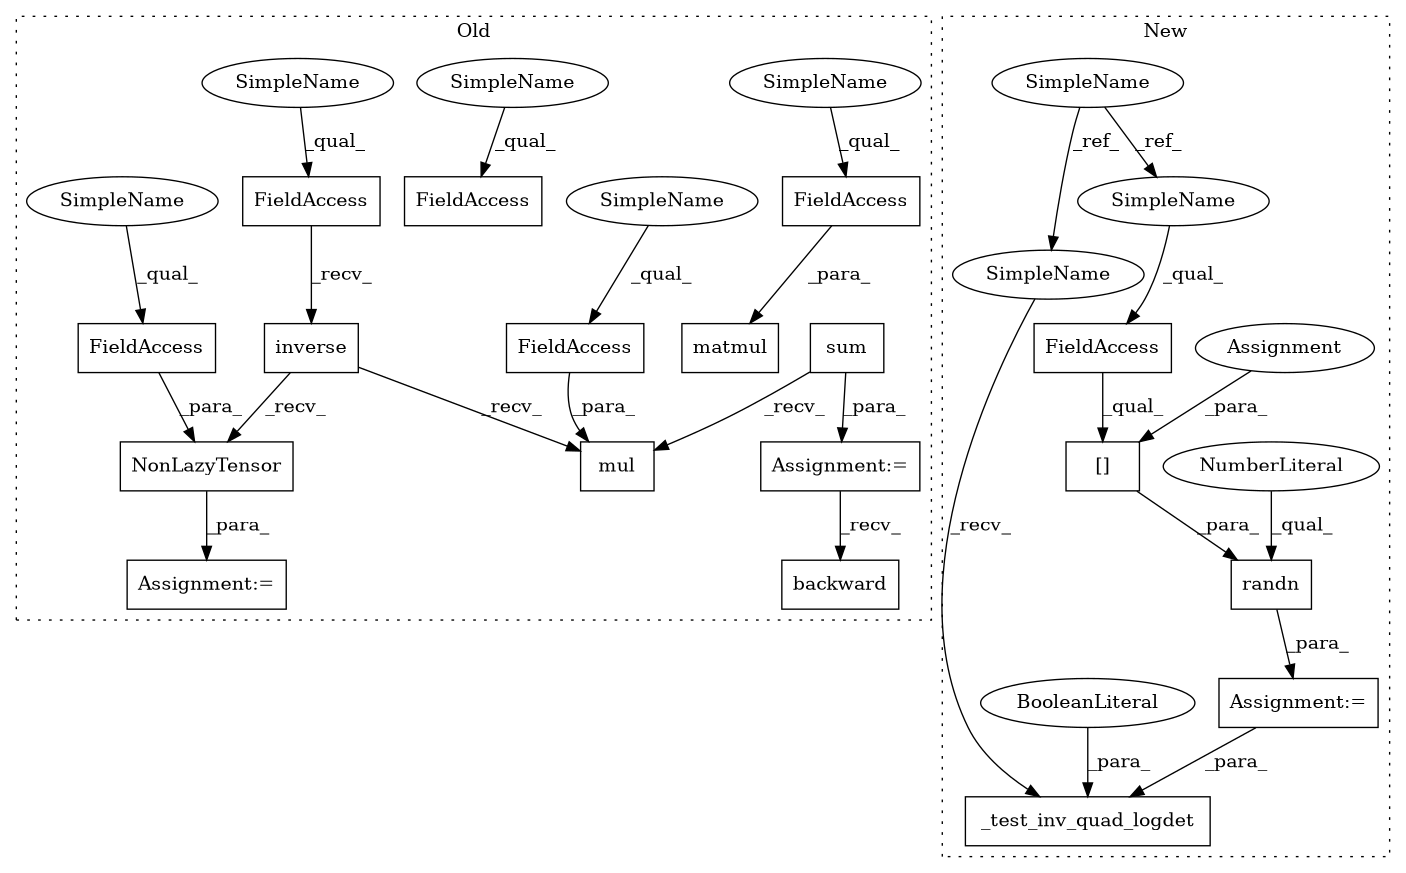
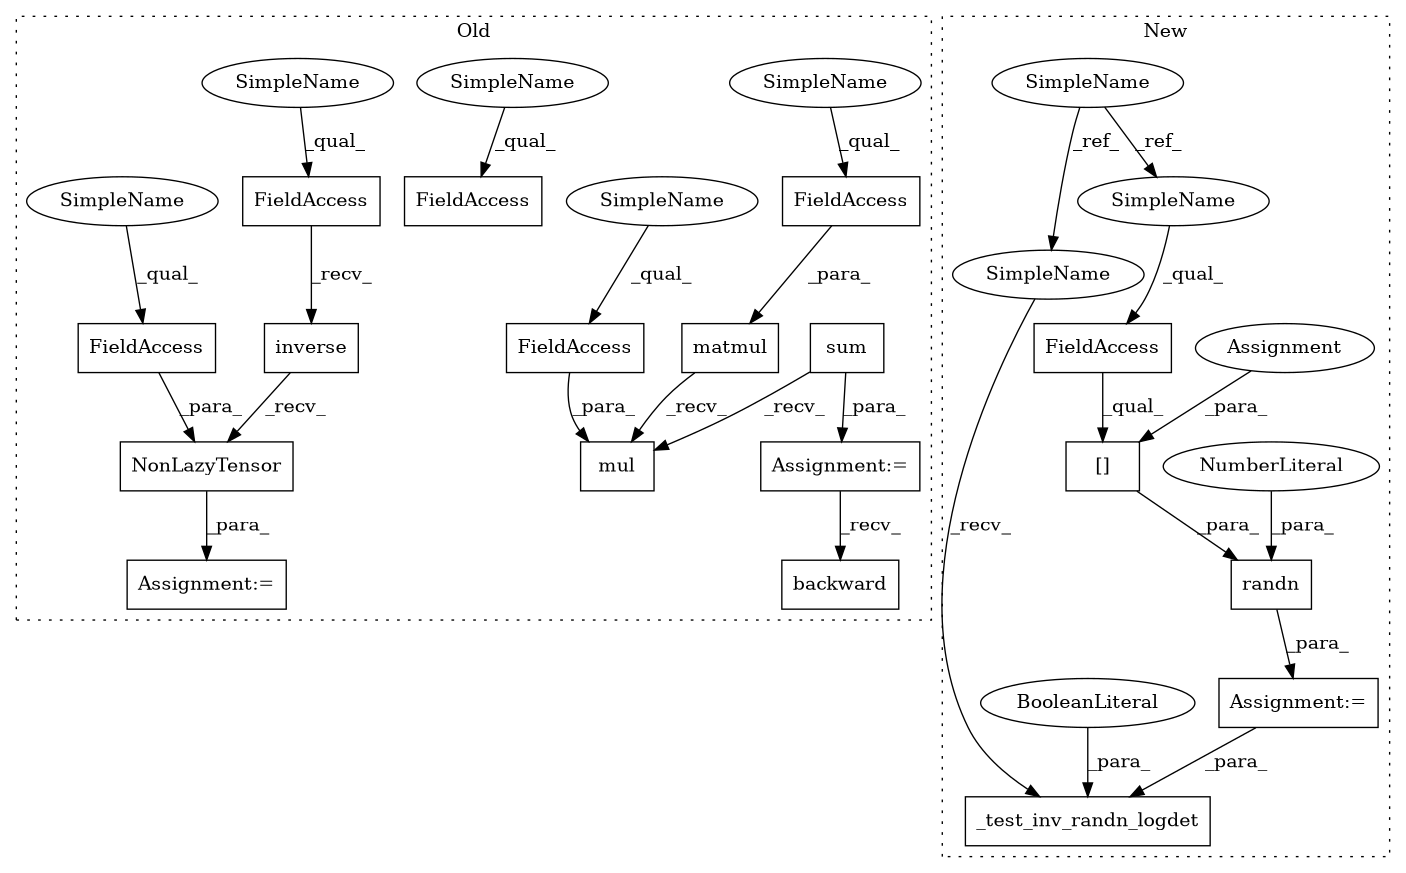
edge "inverse" -> "mul": now "matmul" -> "mul"
edge "NumberLiteral" -> "randn": label "_qual_" -> "_para_"
node "_test_inv_quad_logdet": label "_test_inv_quad_logdet" -> "_test_inv_randn_logdet"
